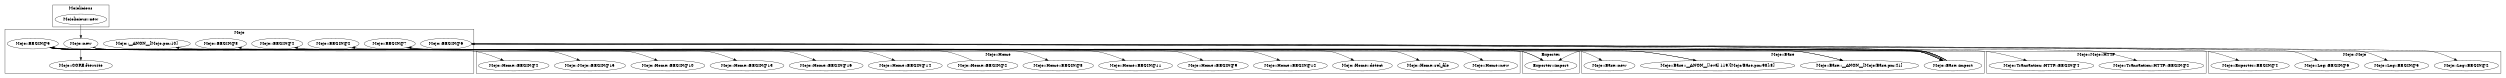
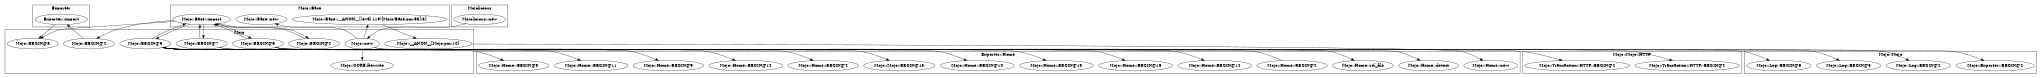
edge "Mojo::Base::import" -> "Exporter::import": now "Mojo::Base::import" -> "Mojo::BEGIN@8"
cluster "Mojo::Home": label "Mojo::Home" -> "Exporter::Home"
node "Mojo::Base::__ANON__[Mojo/Base.pm:41]": removed
